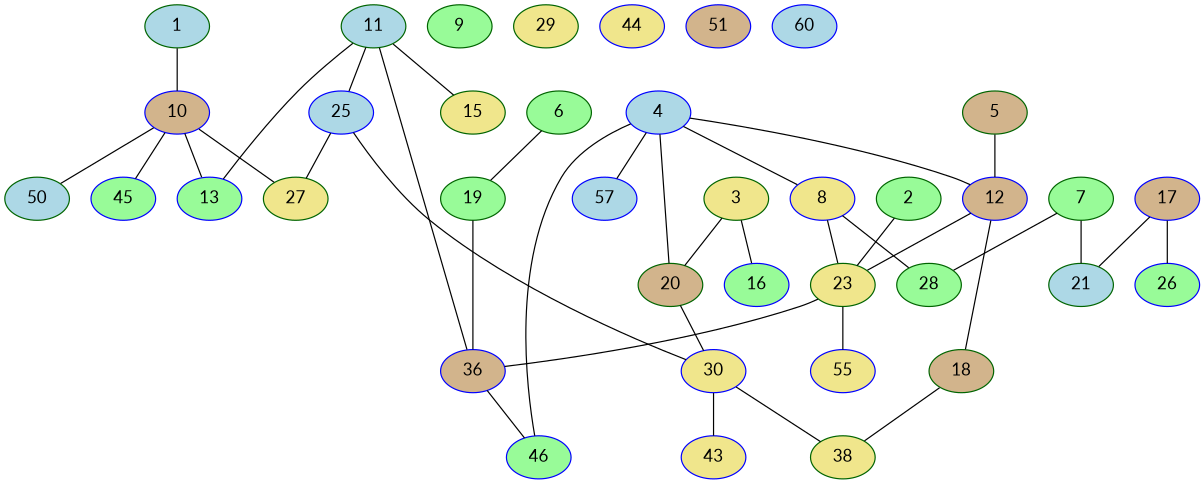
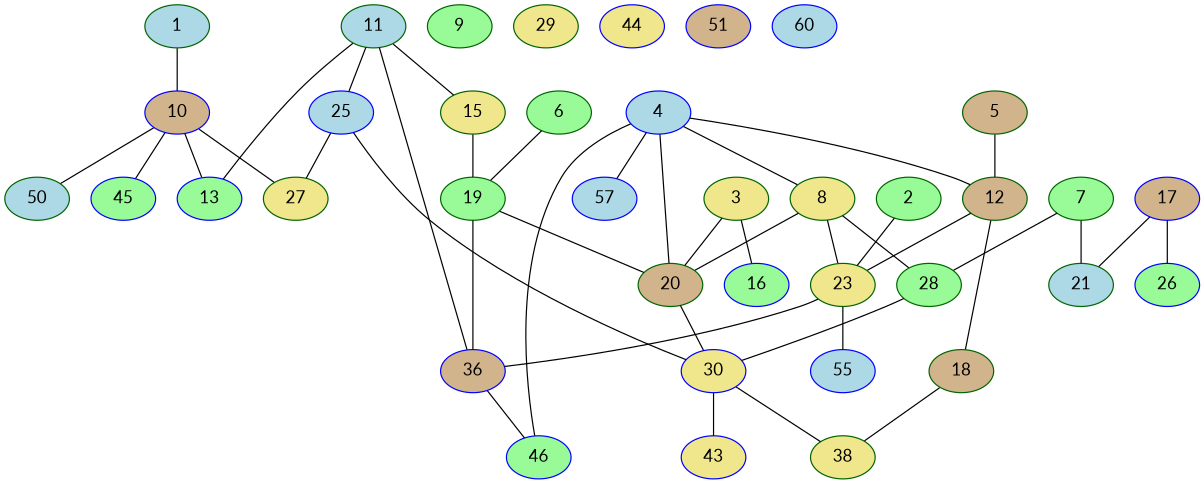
edge "15" -- "19": added
node "8": color blue -> darkgreen
node "12": color blue -> darkgreen
edge "8" -- "20": added
edge "19" -- "20": added
edge "28" -- "30": added
node "55": fillcolor khaki -> lightblue
